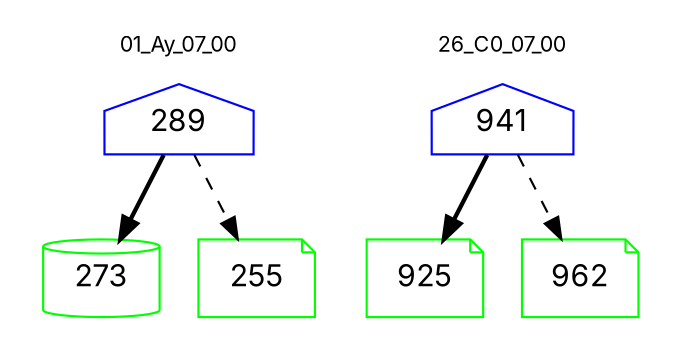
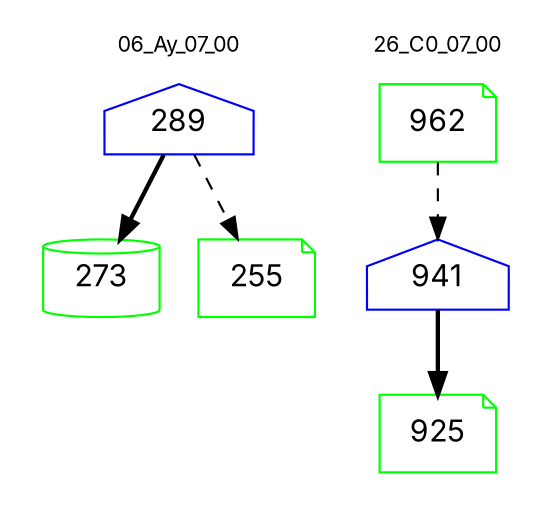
cluster "01_Ay_07_00": label "01_Ay_07_00" -> "06_Ay_07_00"
edge "941" -> "962": reversed
